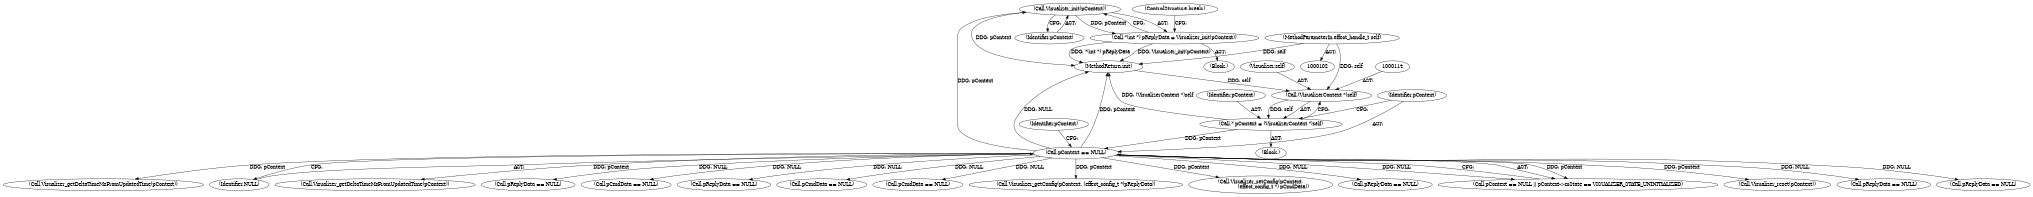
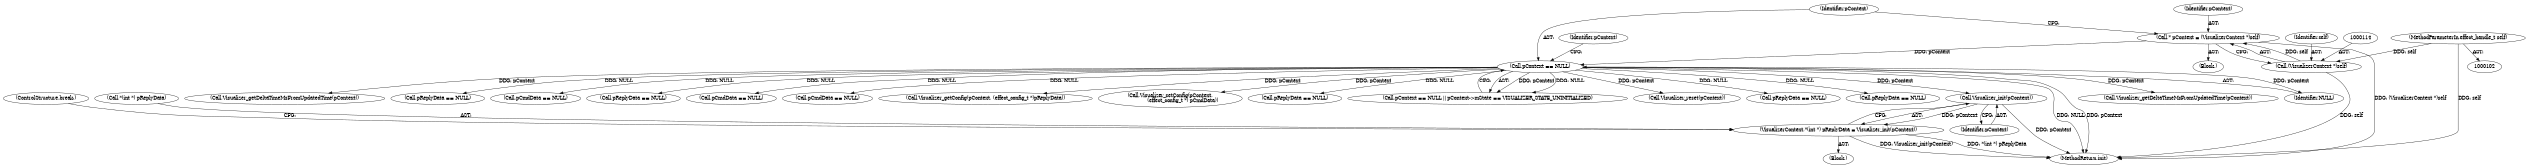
node "(Call,*(int *) pReplyData = Visualizer_init(pContext))": label "(Call,*(int *) pReplyData = Visualizer_init(pContext))" -> "(VisualizerContext,*(int *) pReplyData = Visualizer_init(pContext))"
node "(Visualizer,self)": label "(Visualizer,self)" -> "(Identifier,self)"
edge "(MethodReturn,init)" -> "(Call,(VisualizerContext *)self)": reversed
node "(Call,*(int *) pReplyData)": added
edge "(Call,pContext == NULL)" -> "(Identifier,NULL)": label "CFG: " -> "DDG: pContext"
